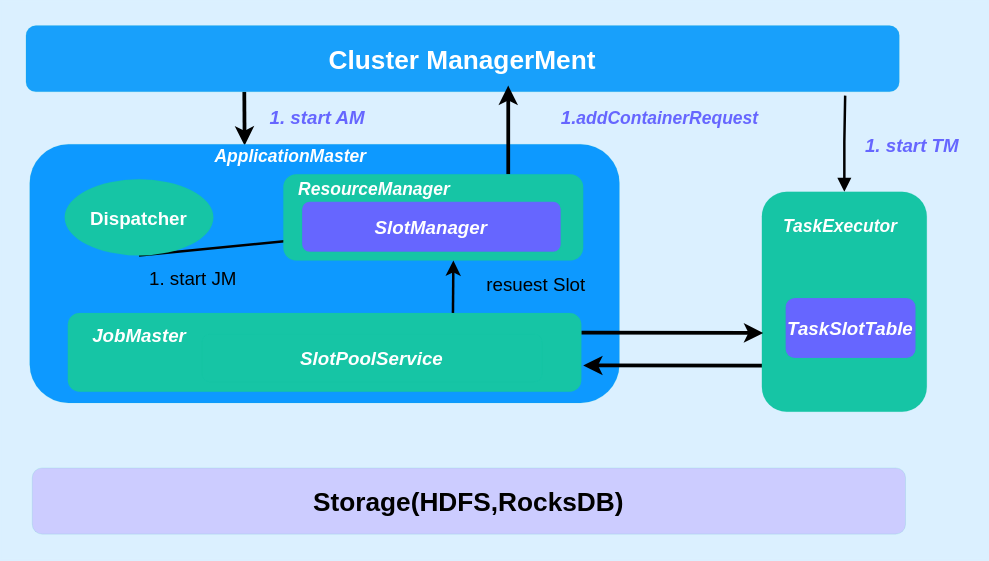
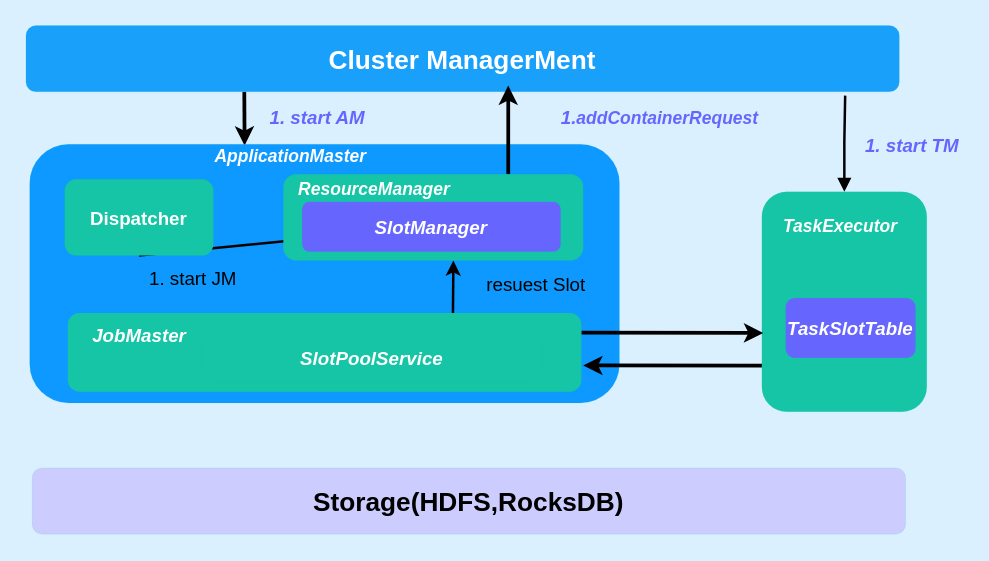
node "Dispatcher": shape ellipse -> rounded rectangle
